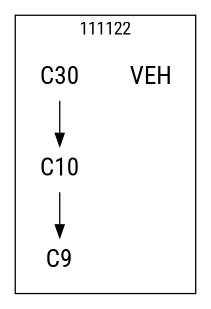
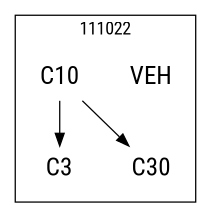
cluster "111122": label "111122" -> "111022"
edge "C30" -> "C10": reversed
node "C9": label "C9" -> "C3"
